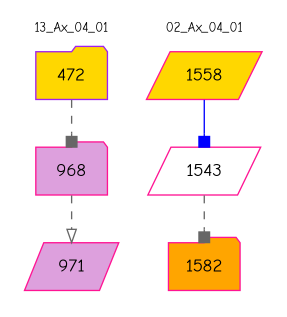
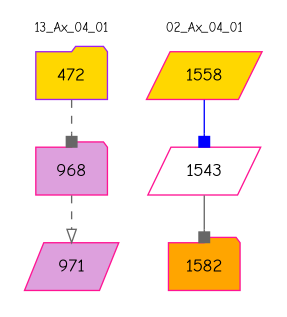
edge "1543" -> "1582": style dashed -> solid
